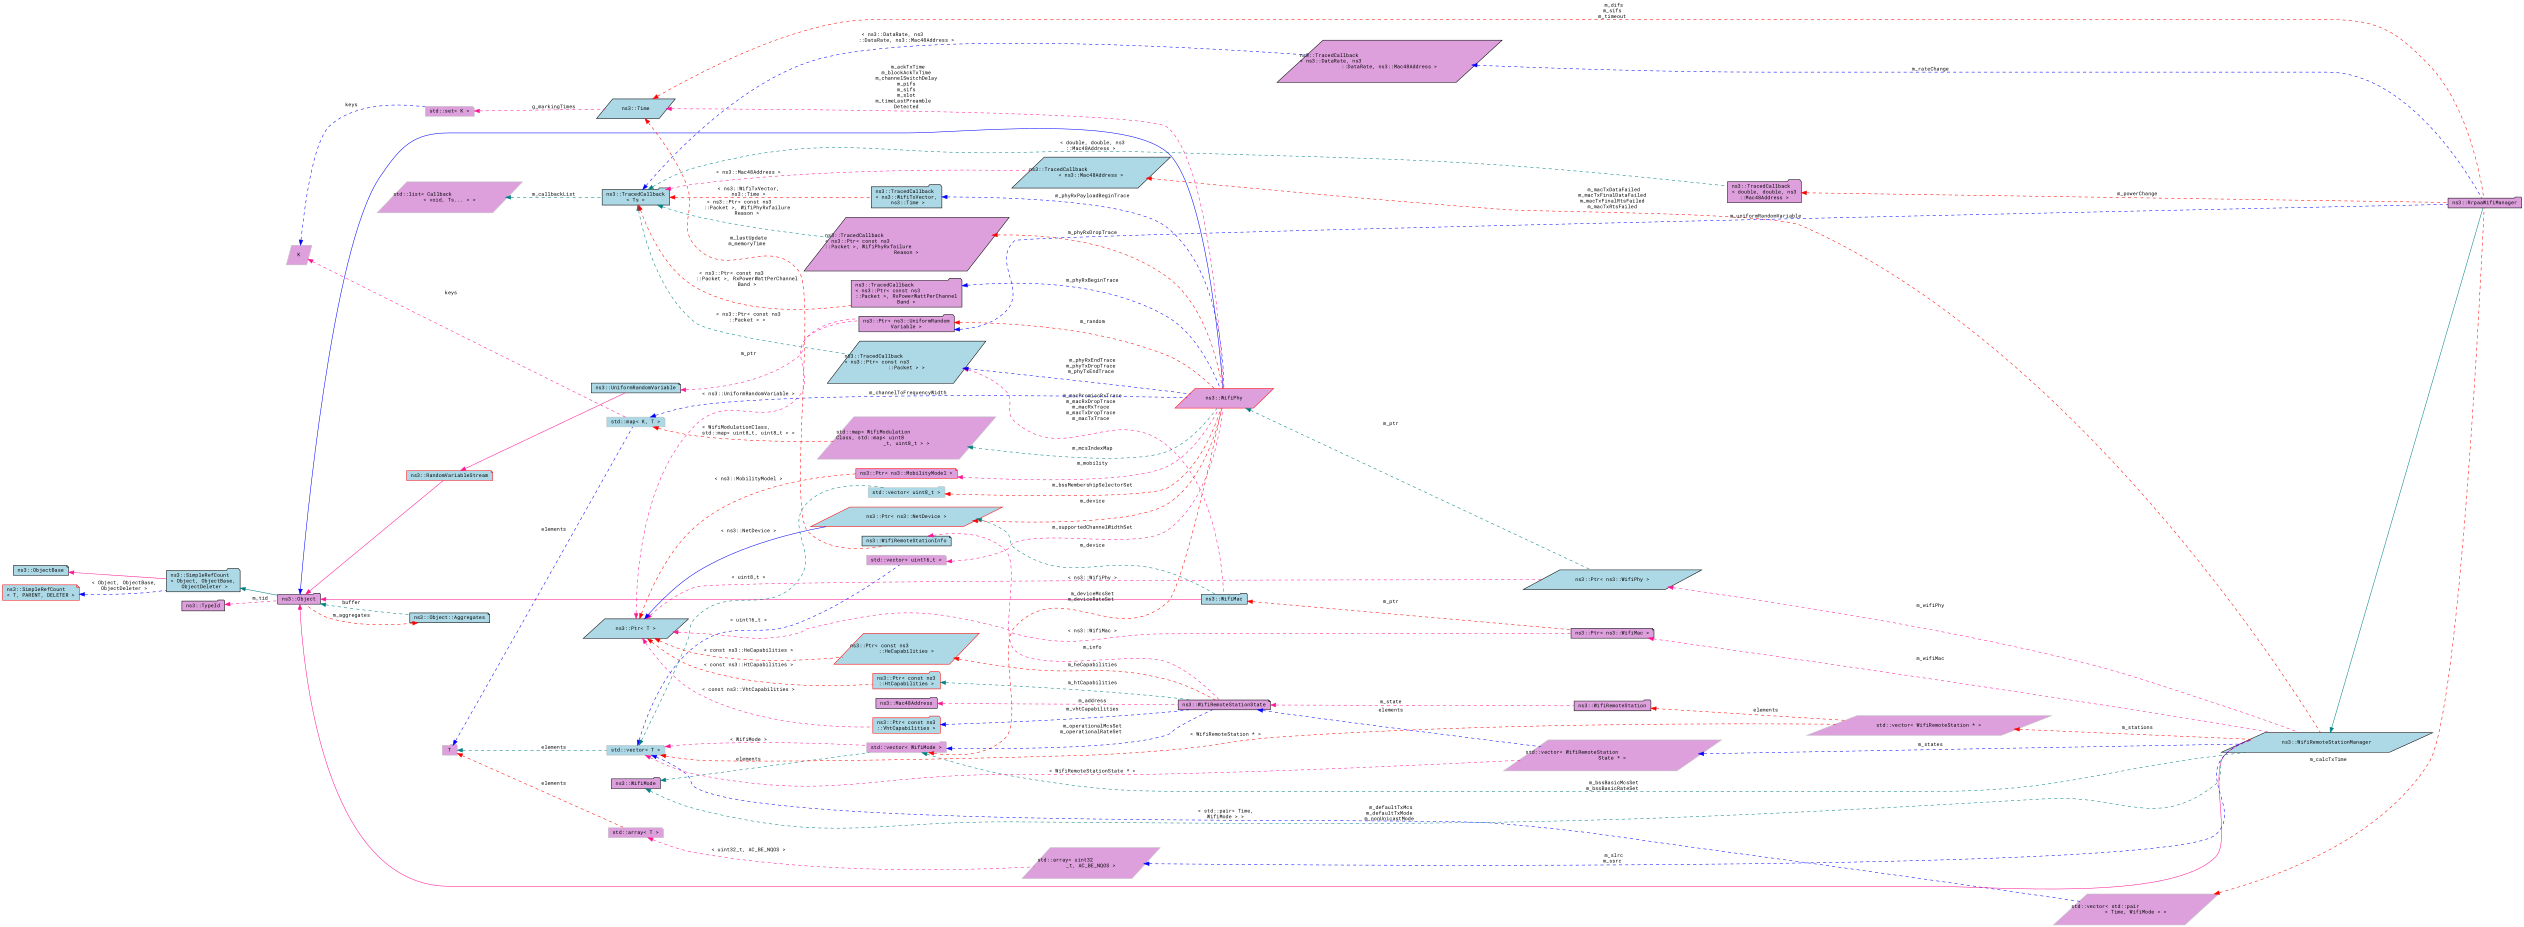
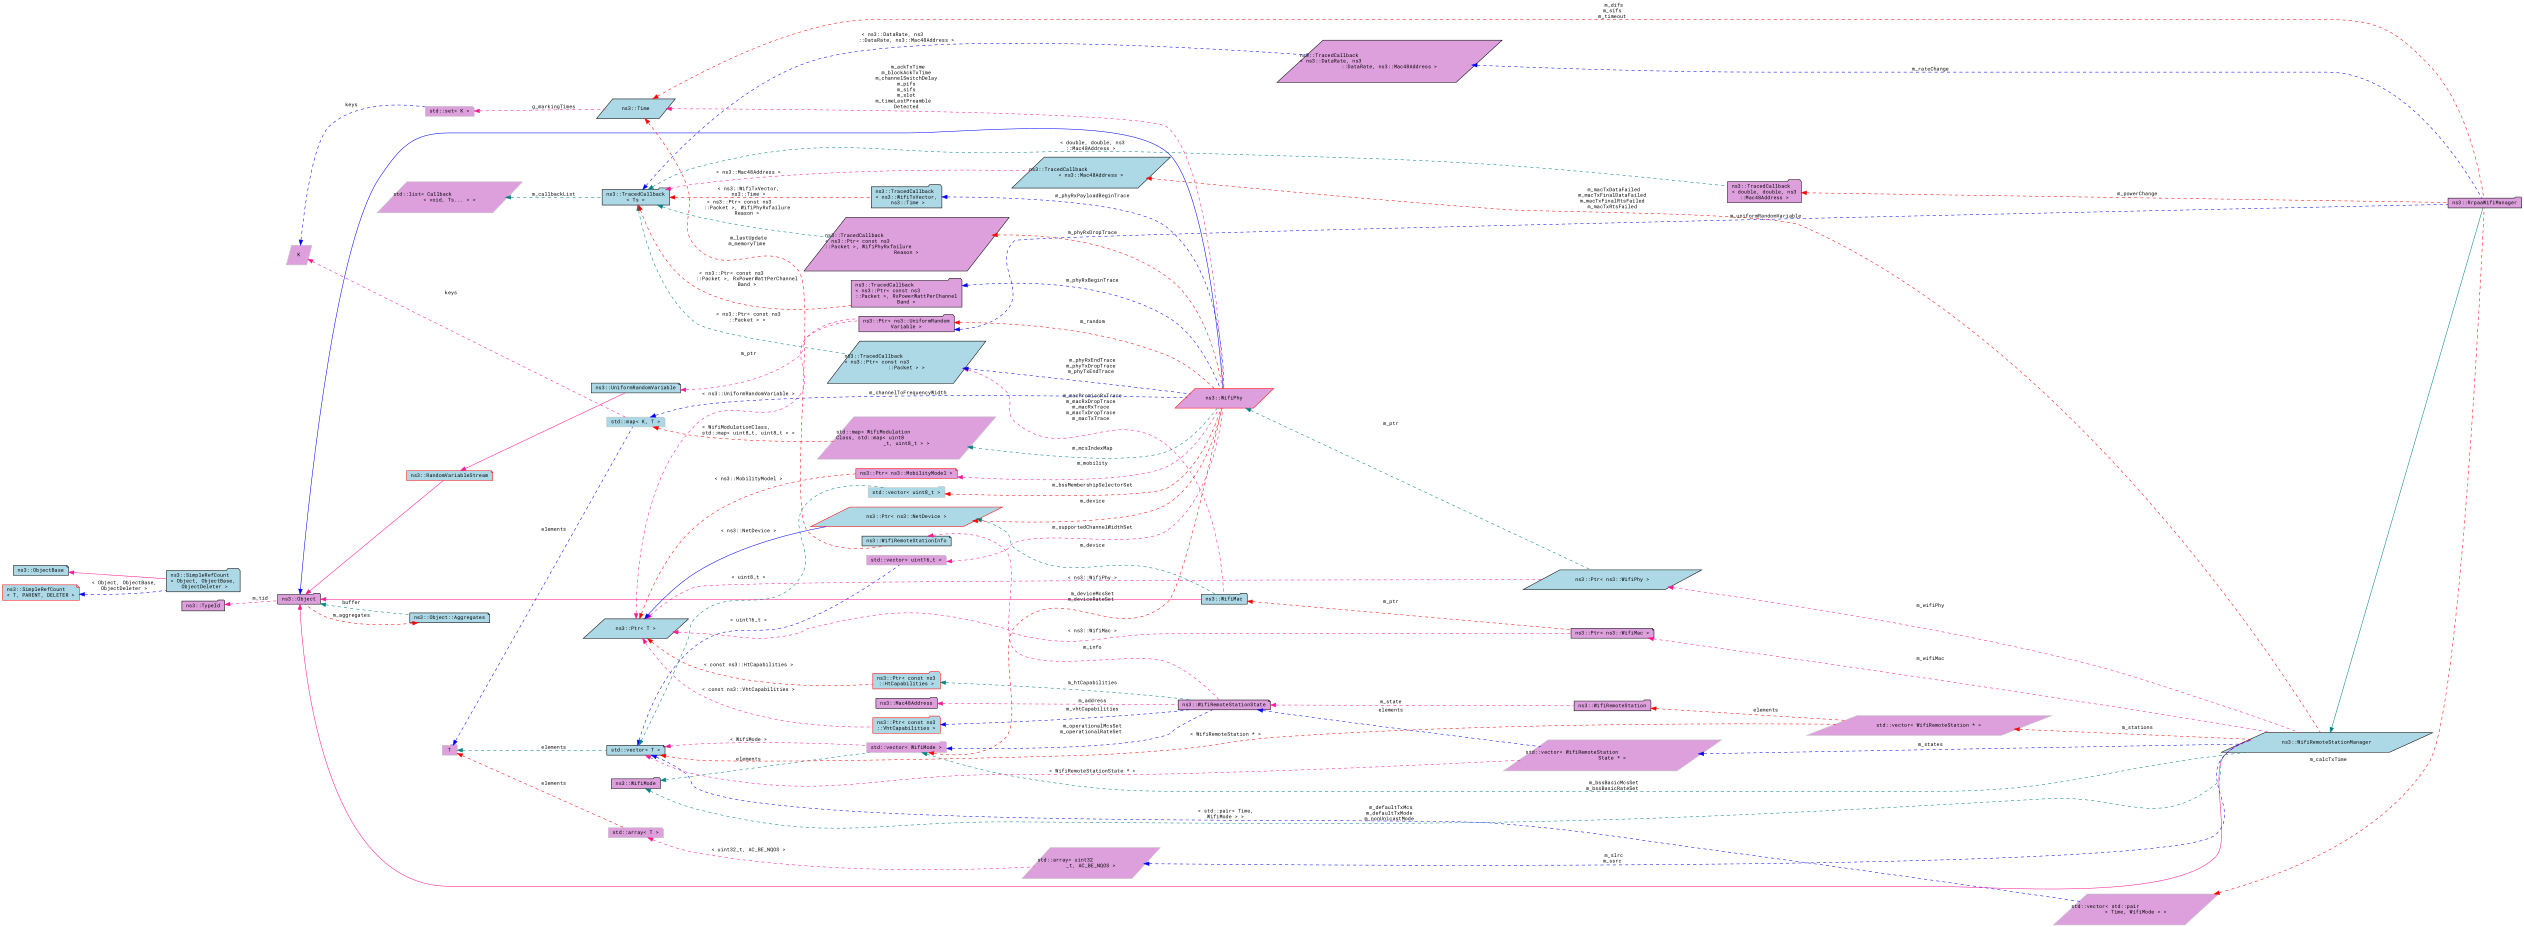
edge "ns3::Object" -> "ns3::SimpleRefCount < Object, ObjectBase, ObjectDeleter >": removed
node "ns3::Ptr< const ns3 ::HeCapabilities >": removed
node "std::vector< T >": color grey75 -> black
